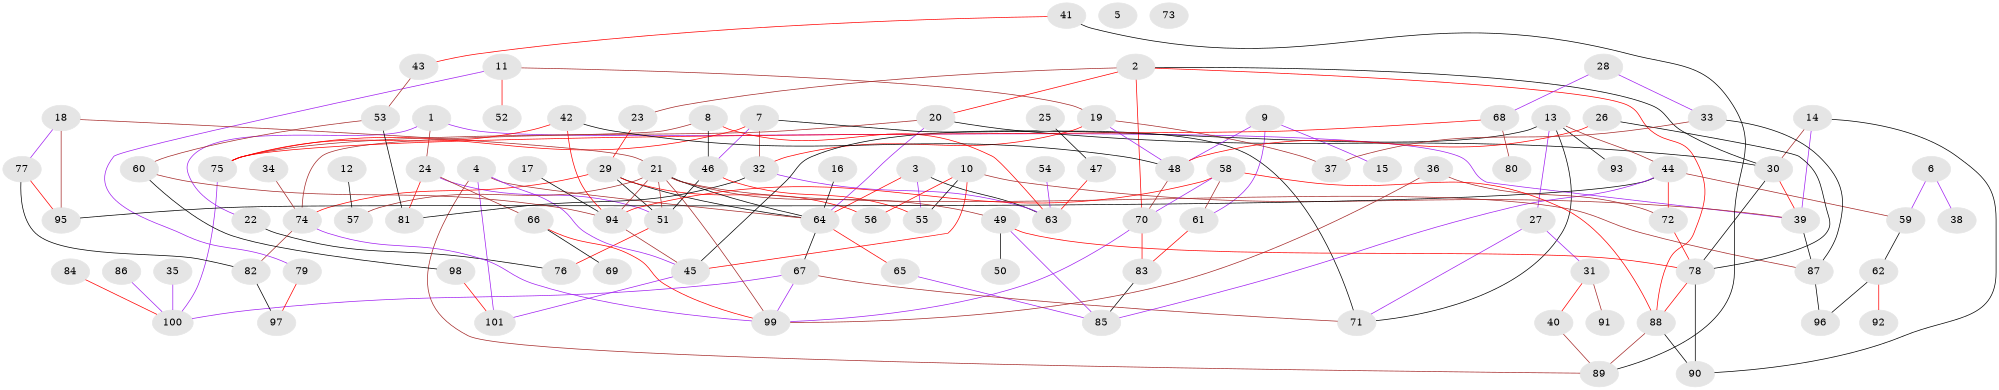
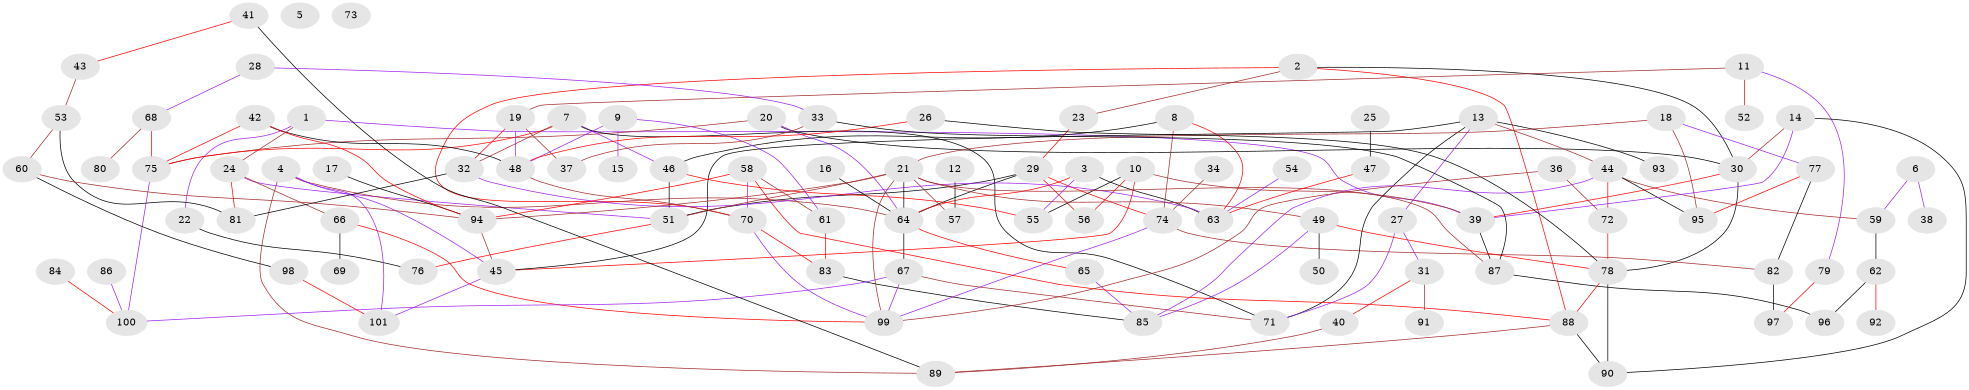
edge "2" -- "20": removed
node "35": removed
